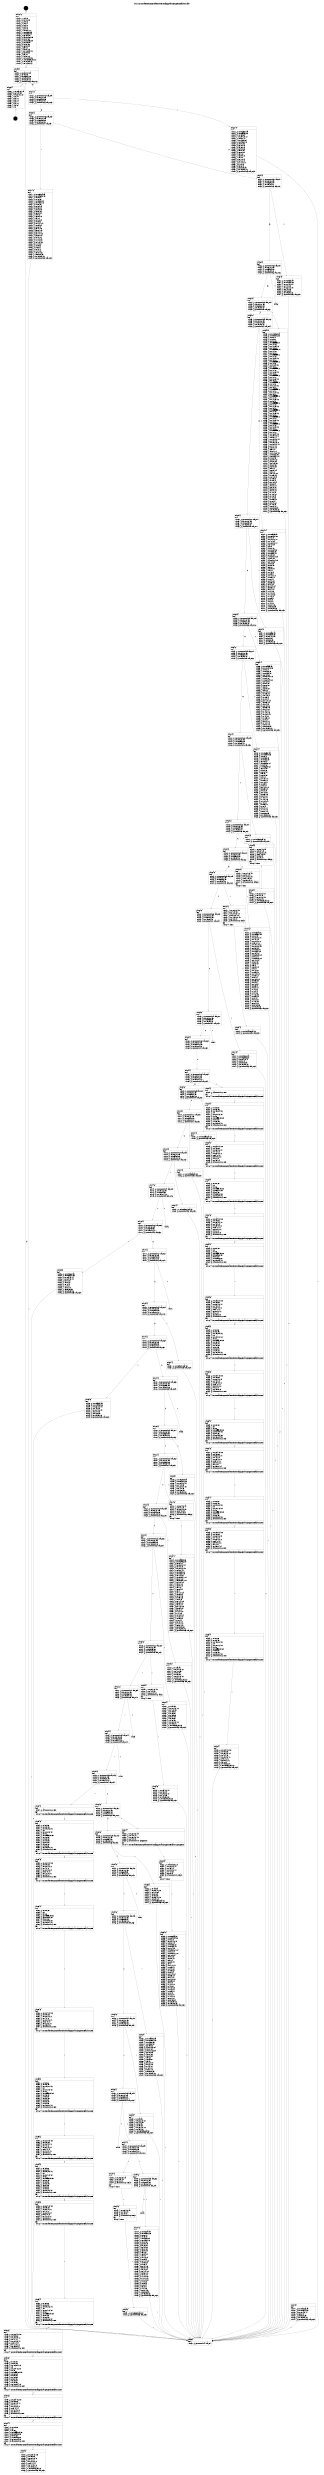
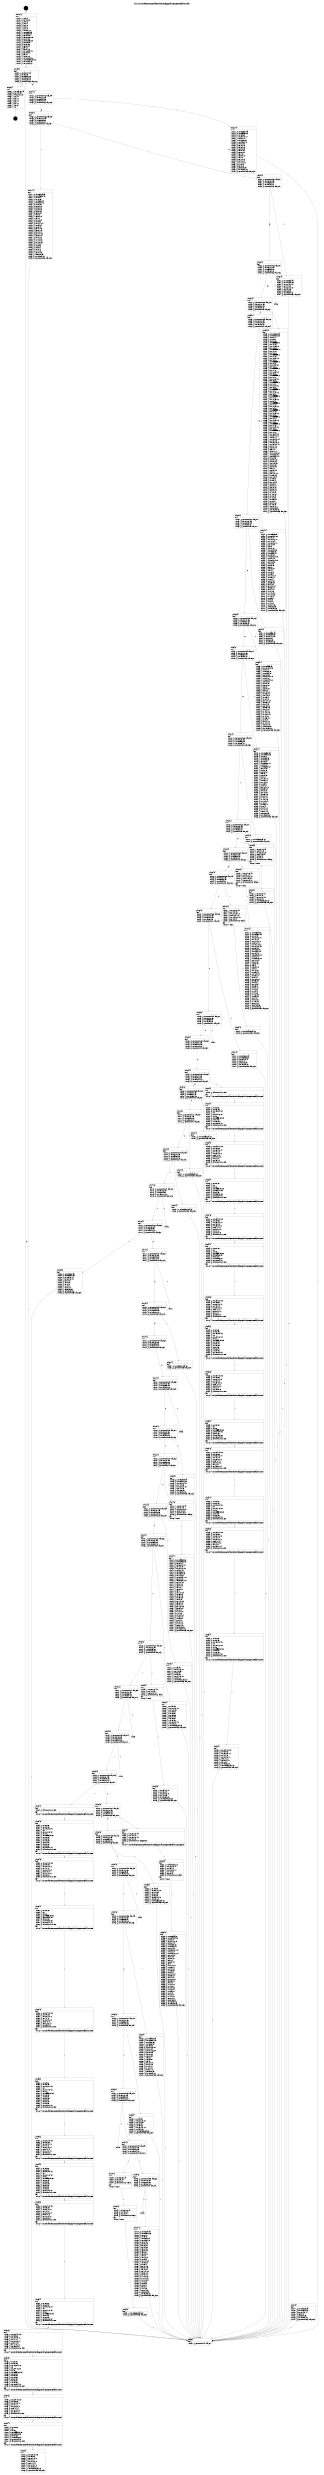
node "0x401de0 [36]": removed
